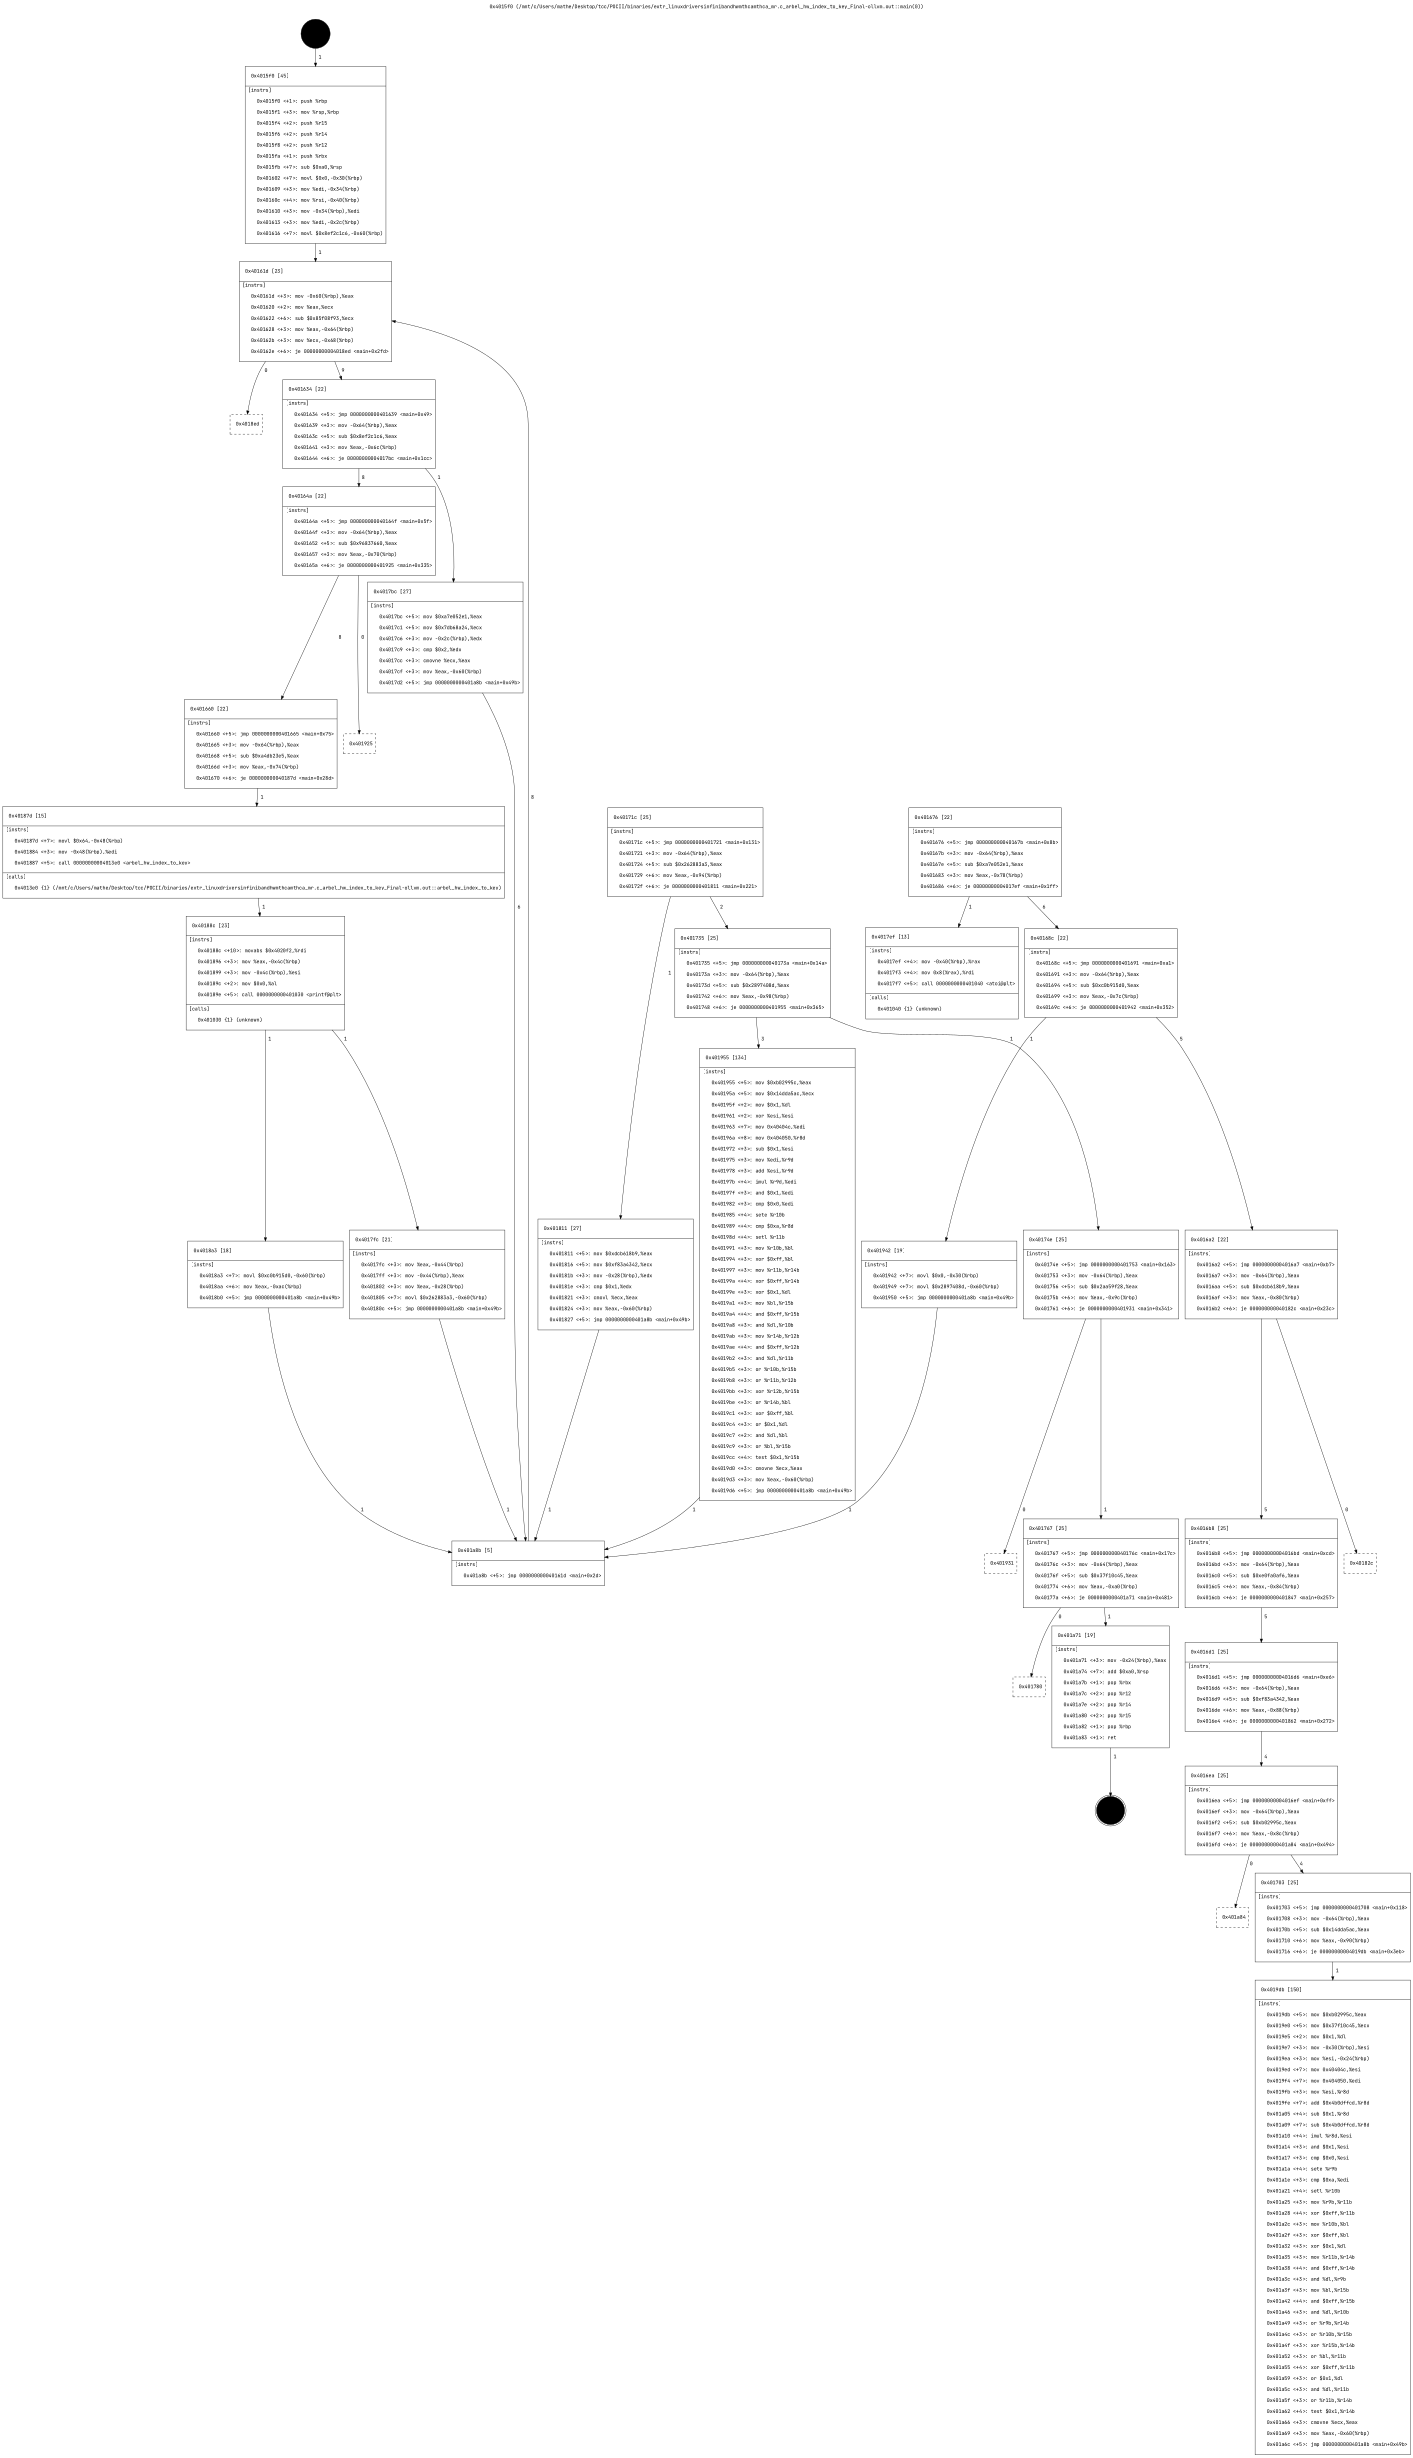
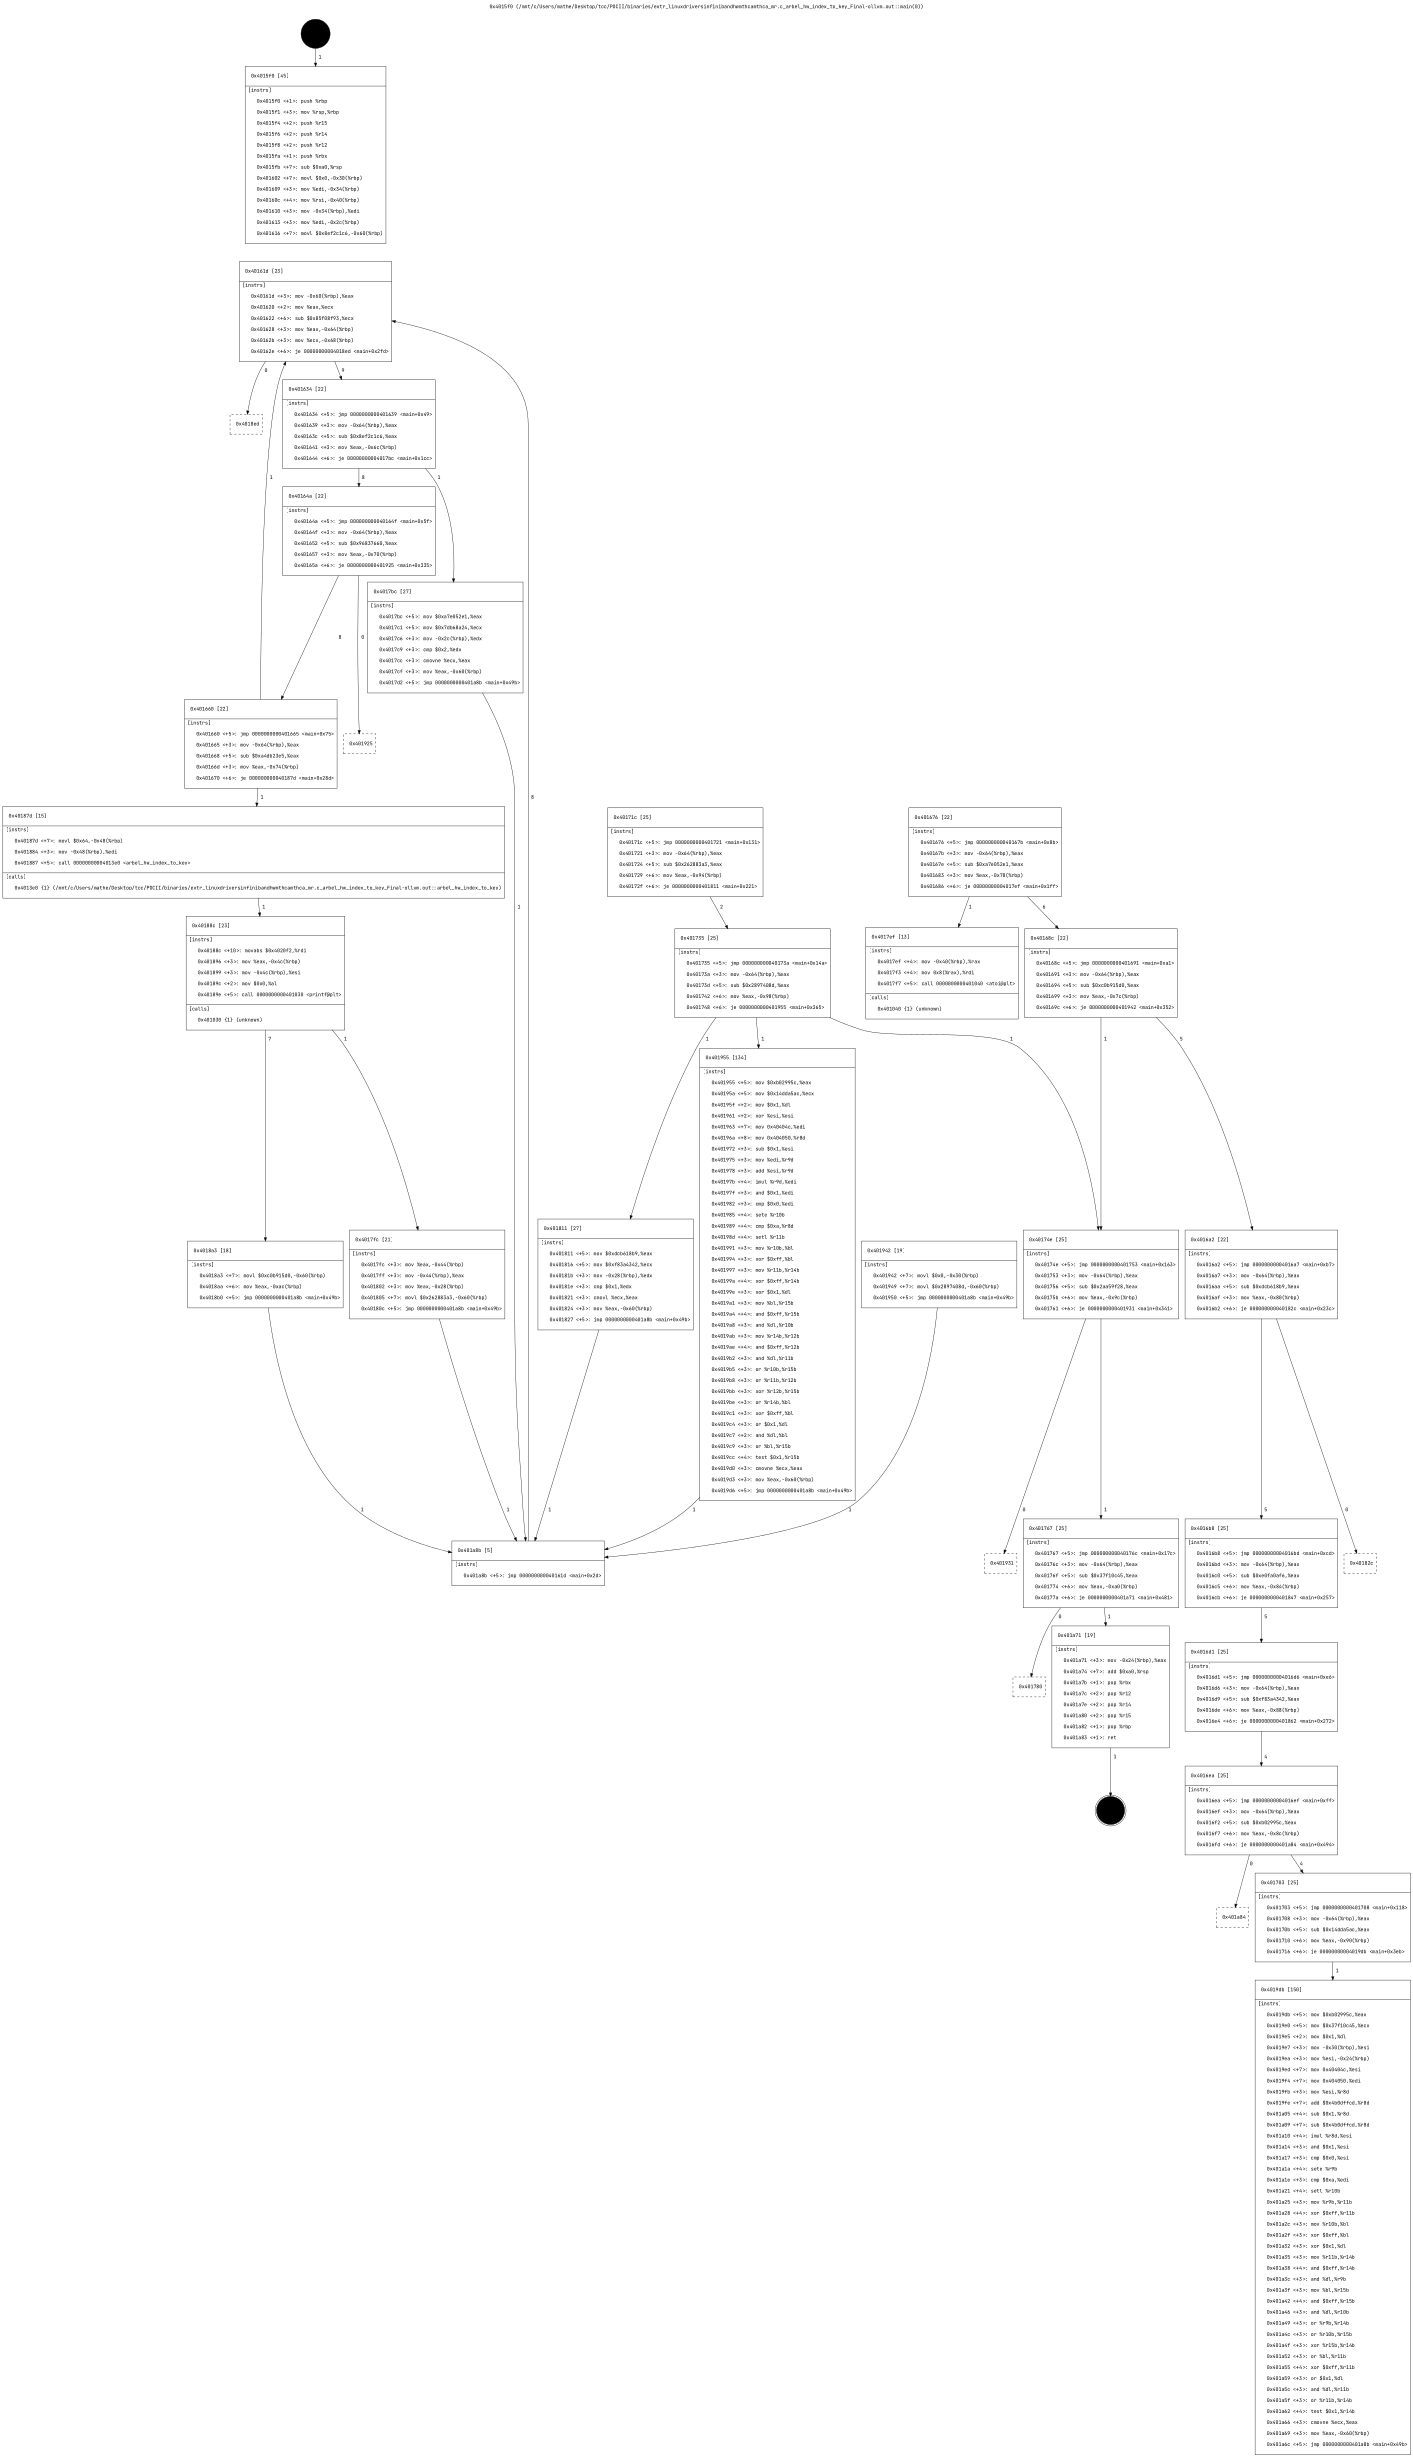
edge "0x4015f0 [45]" -> "0x40161d [23]": now "0x401660 [22]" -> "0x40161d [23]"
edge "0x4017bc [27]" -> "0x401a8b [5]": label " 6" -> " 1"
edge "0x40188c [23]" -> "0x4018a3 [18]": label " 1" -> " 7"
edge "0x401735 [25]" -> "0x401955 [134]": label " 3" -> " 1"
edge "0x40171c [25]" -> "0x401811 [27]": now "0x401735 [25]" -> "0x401811 [27]"
edge "0x40168c [22]" -> "0x401942 [19]": now "0x40168c [22]" -> "0x40174e [25]"
